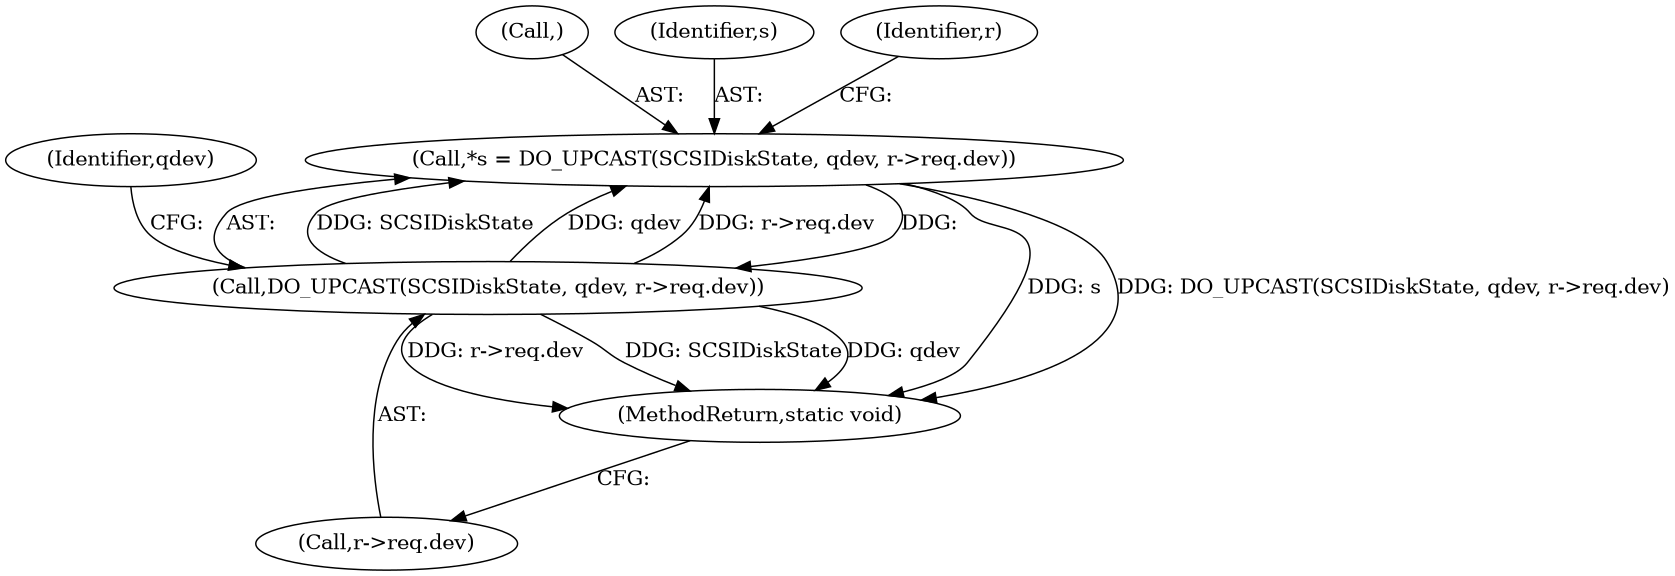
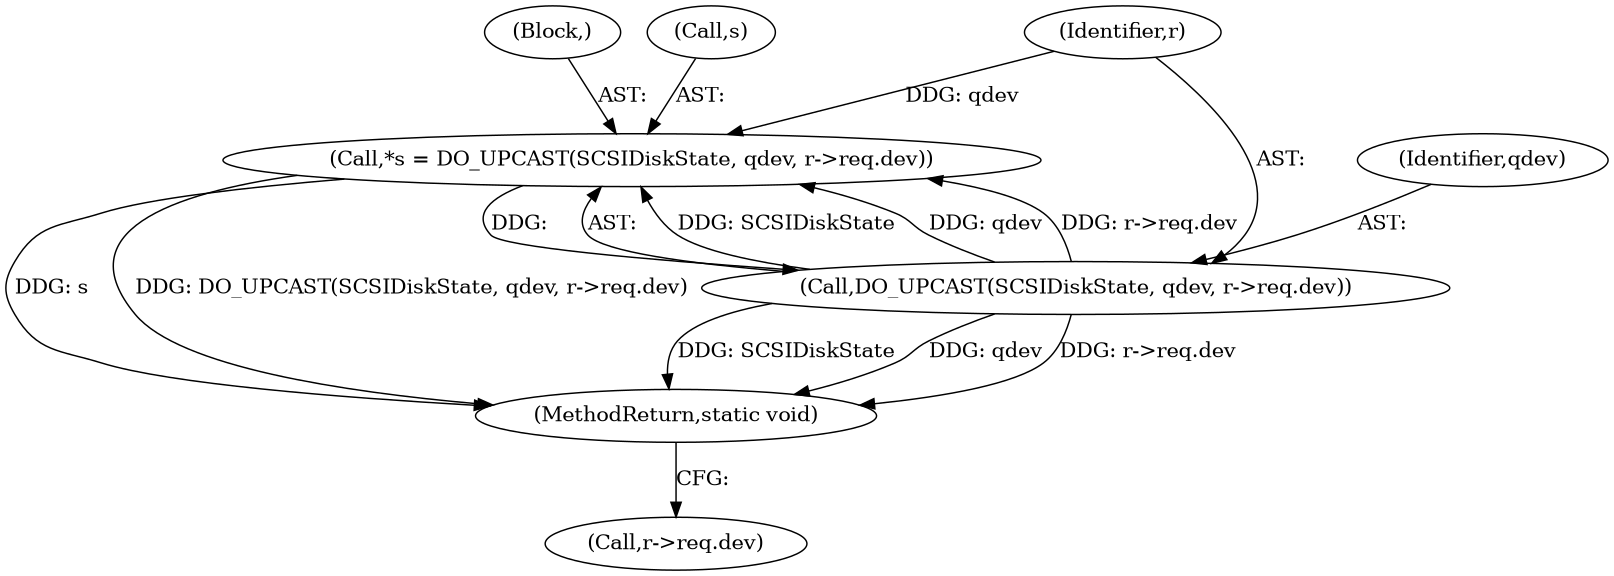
node "(Call,)": label "(Call,)" -> "(Block,)"
node "(Identifier,s)": label "(Identifier,s)" -> "(Call,s)"
edge "(Identifier,r)" -> "(Call,*s = DO_UPCAST(SCSIDiskState, qdev, r->req.dev))": label "CFG: " -> "DDG: qdev"
edge "(Identifier,qdev)" -> "(Call,DO_UPCAST(SCSIDiskState, qdev, r->req.dev))": label "CFG: " -> "AST: "
edge "(Call,r->req.dev)" -> "(Call,DO_UPCAST(SCSIDiskState, qdev, r->req.dev))": now "(Identifier,r)" -> "(Call,DO_UPCAST(SCSIDiskState, qdev, r->req.dev))"
